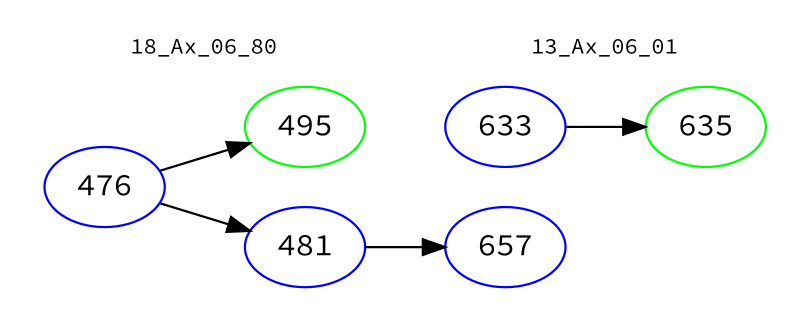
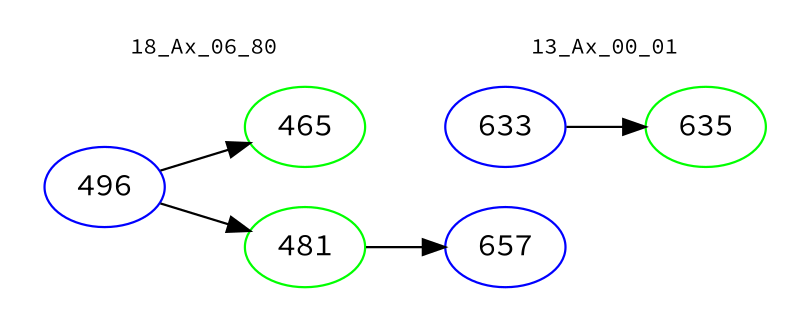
cluster "13_Ax_06_01": label "13_Ax_06_01" -> "13_Ax_00_01"
node "495": label "495" -> "465"
node "476": label "476" -> "496"
node "481": color blue -> green
